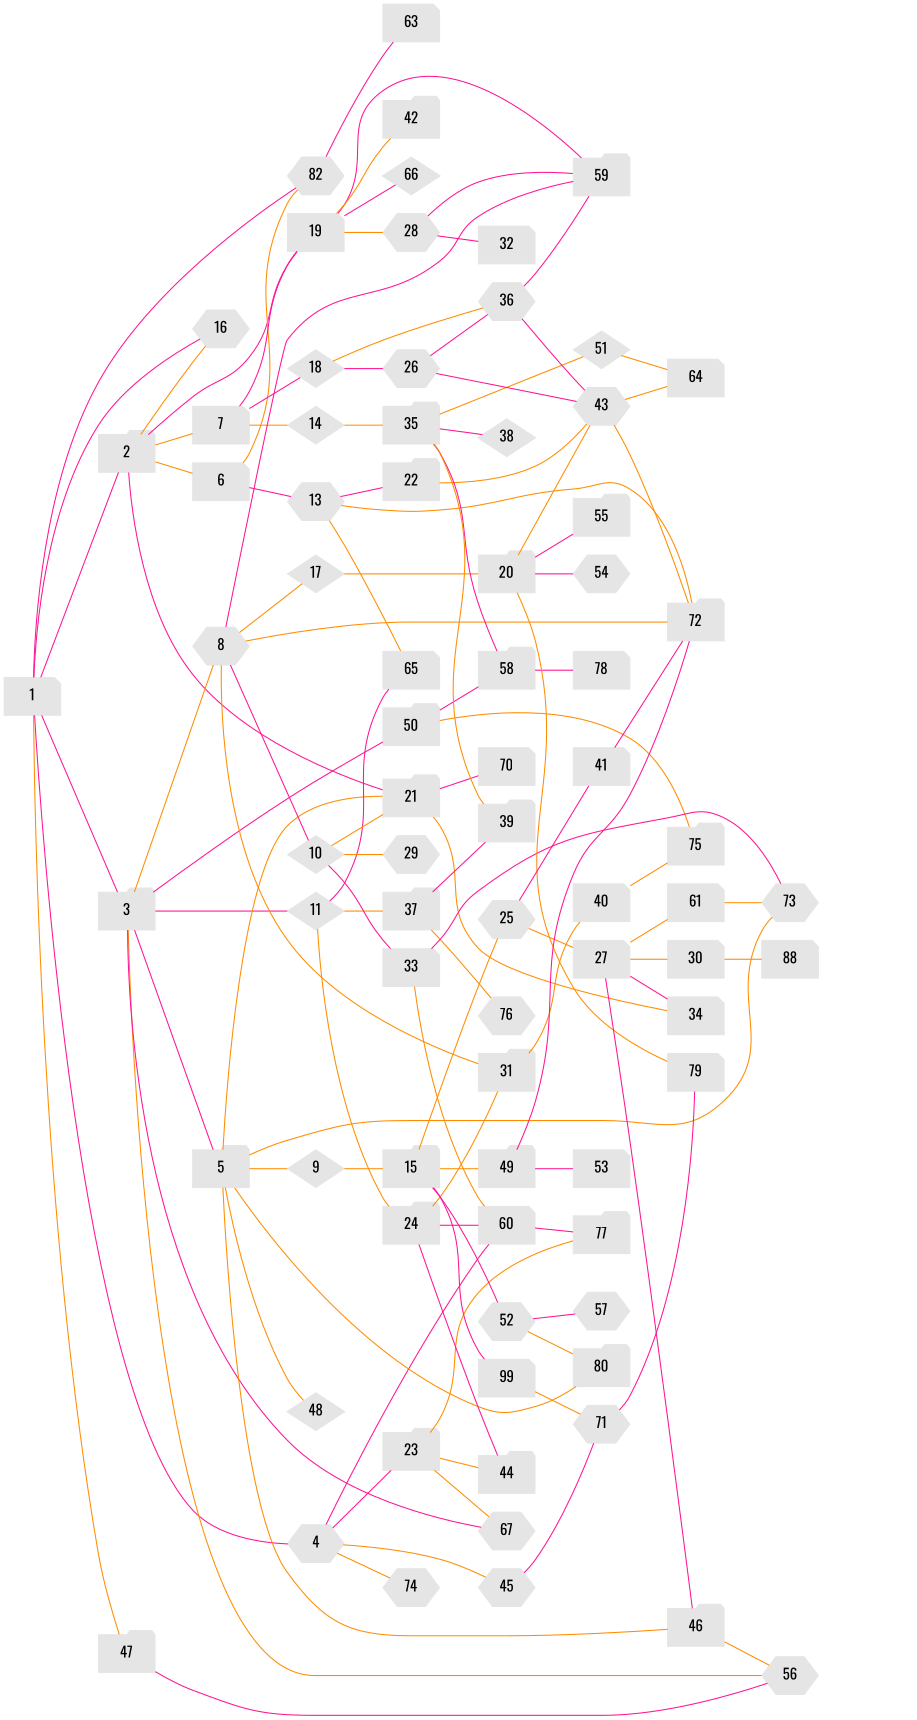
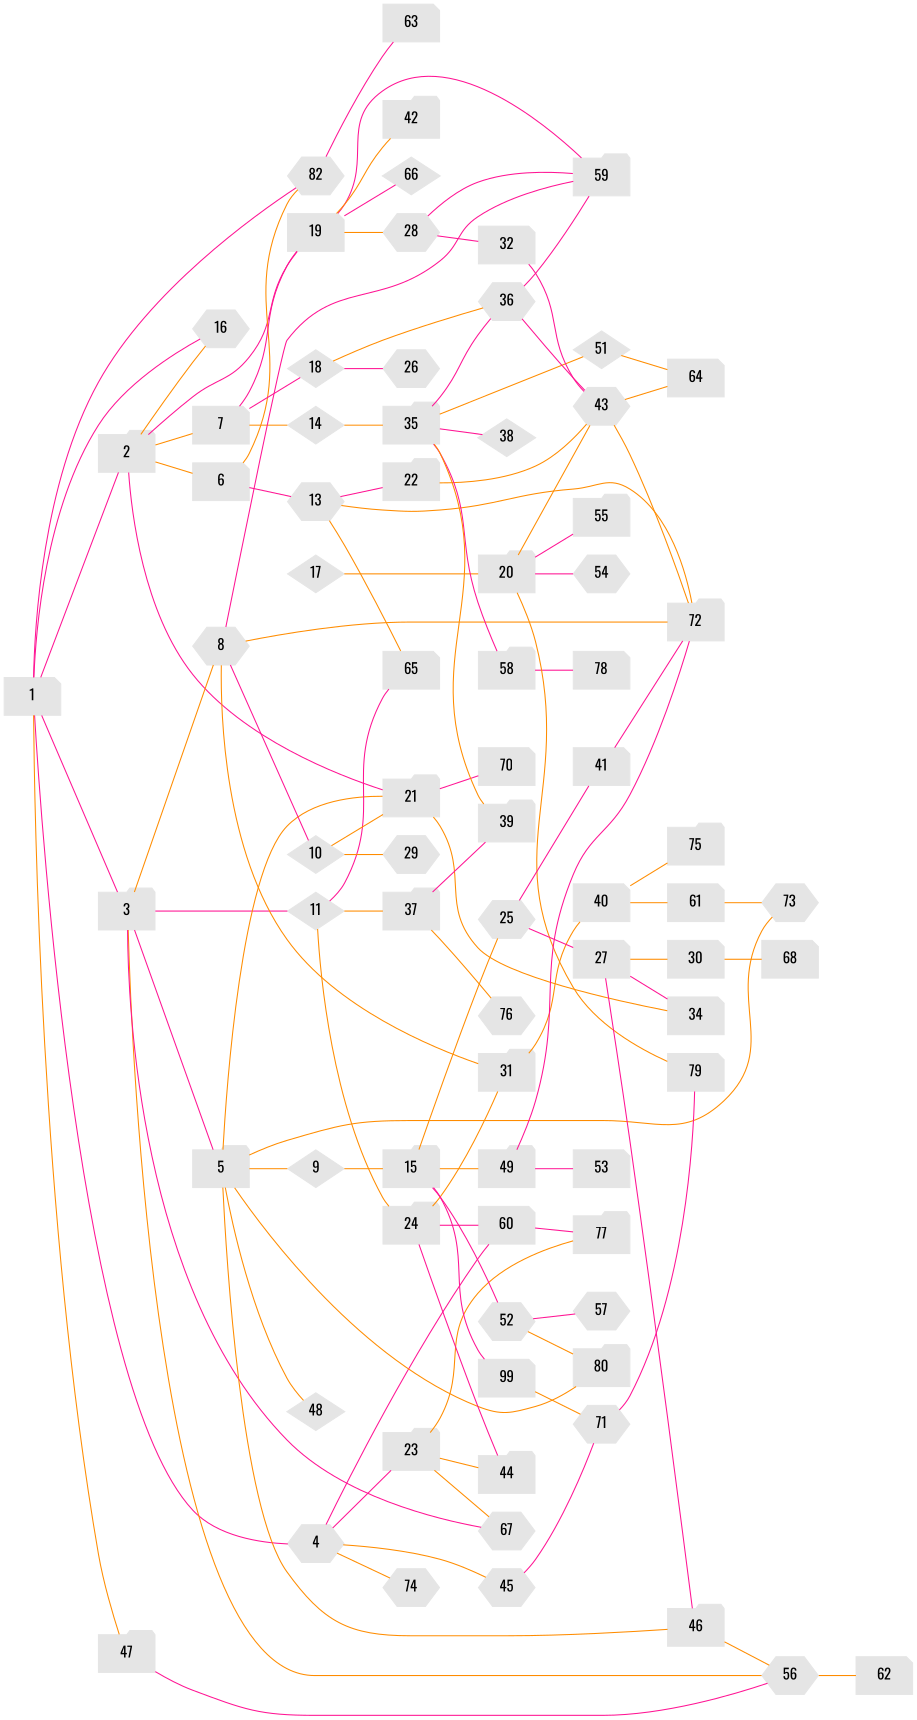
edge "36" -- "26": now "36" -- "35"
edge "26" -- "43": now "32" -- "43"
edge "17" -- "8": removed
node "50": removed
edge "61" -- "27": now "61" -- "40"
edge "25" -- "27": color darkorange -> deeppink
node "88": label "88" -> "68"
node "33": removed
node "62": added
